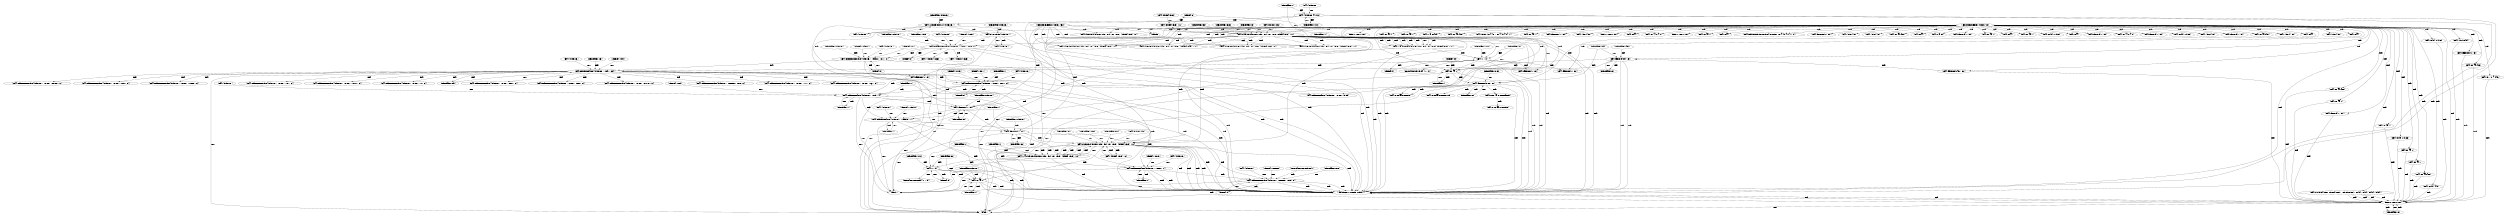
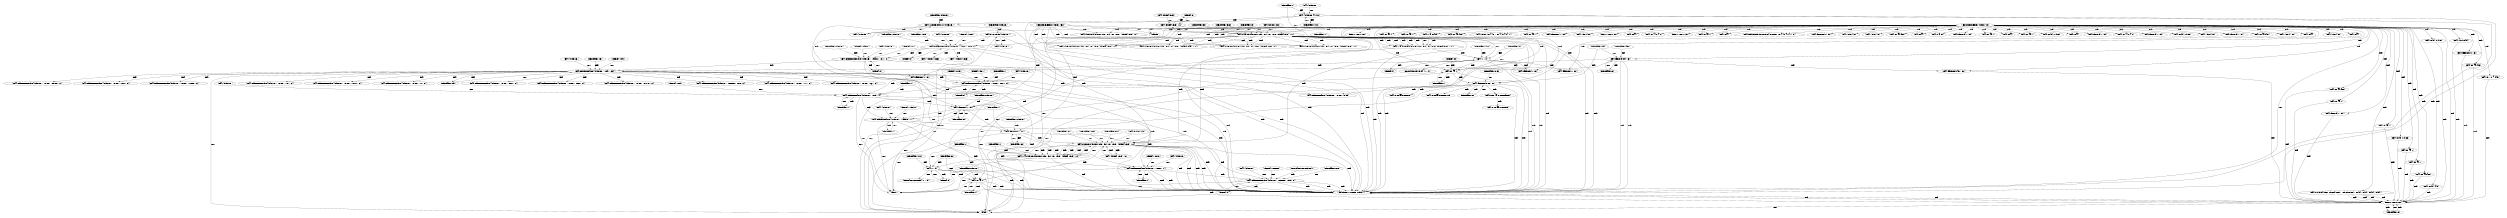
edge "(Call,ALLOC_INIT_ZVAL(*subarray))" -> "(Call,array_init(*subarray))": removed, label "DDG:"
edge "(Literal,2)" -> "(Call,type == DNS_T_NS)": now "(Literal,2)" -> "(Call,sizeof(name) - 2)"
edge "(Call,GETSHORT(dlen, cp))" -> "(Call,GETLONG(ttl, cp))": reversed
edge "(MethodParameterIn,u_char *cp)" -> "(MethodReturn,static u_char *)": label "DDG: " -> "AST: "
